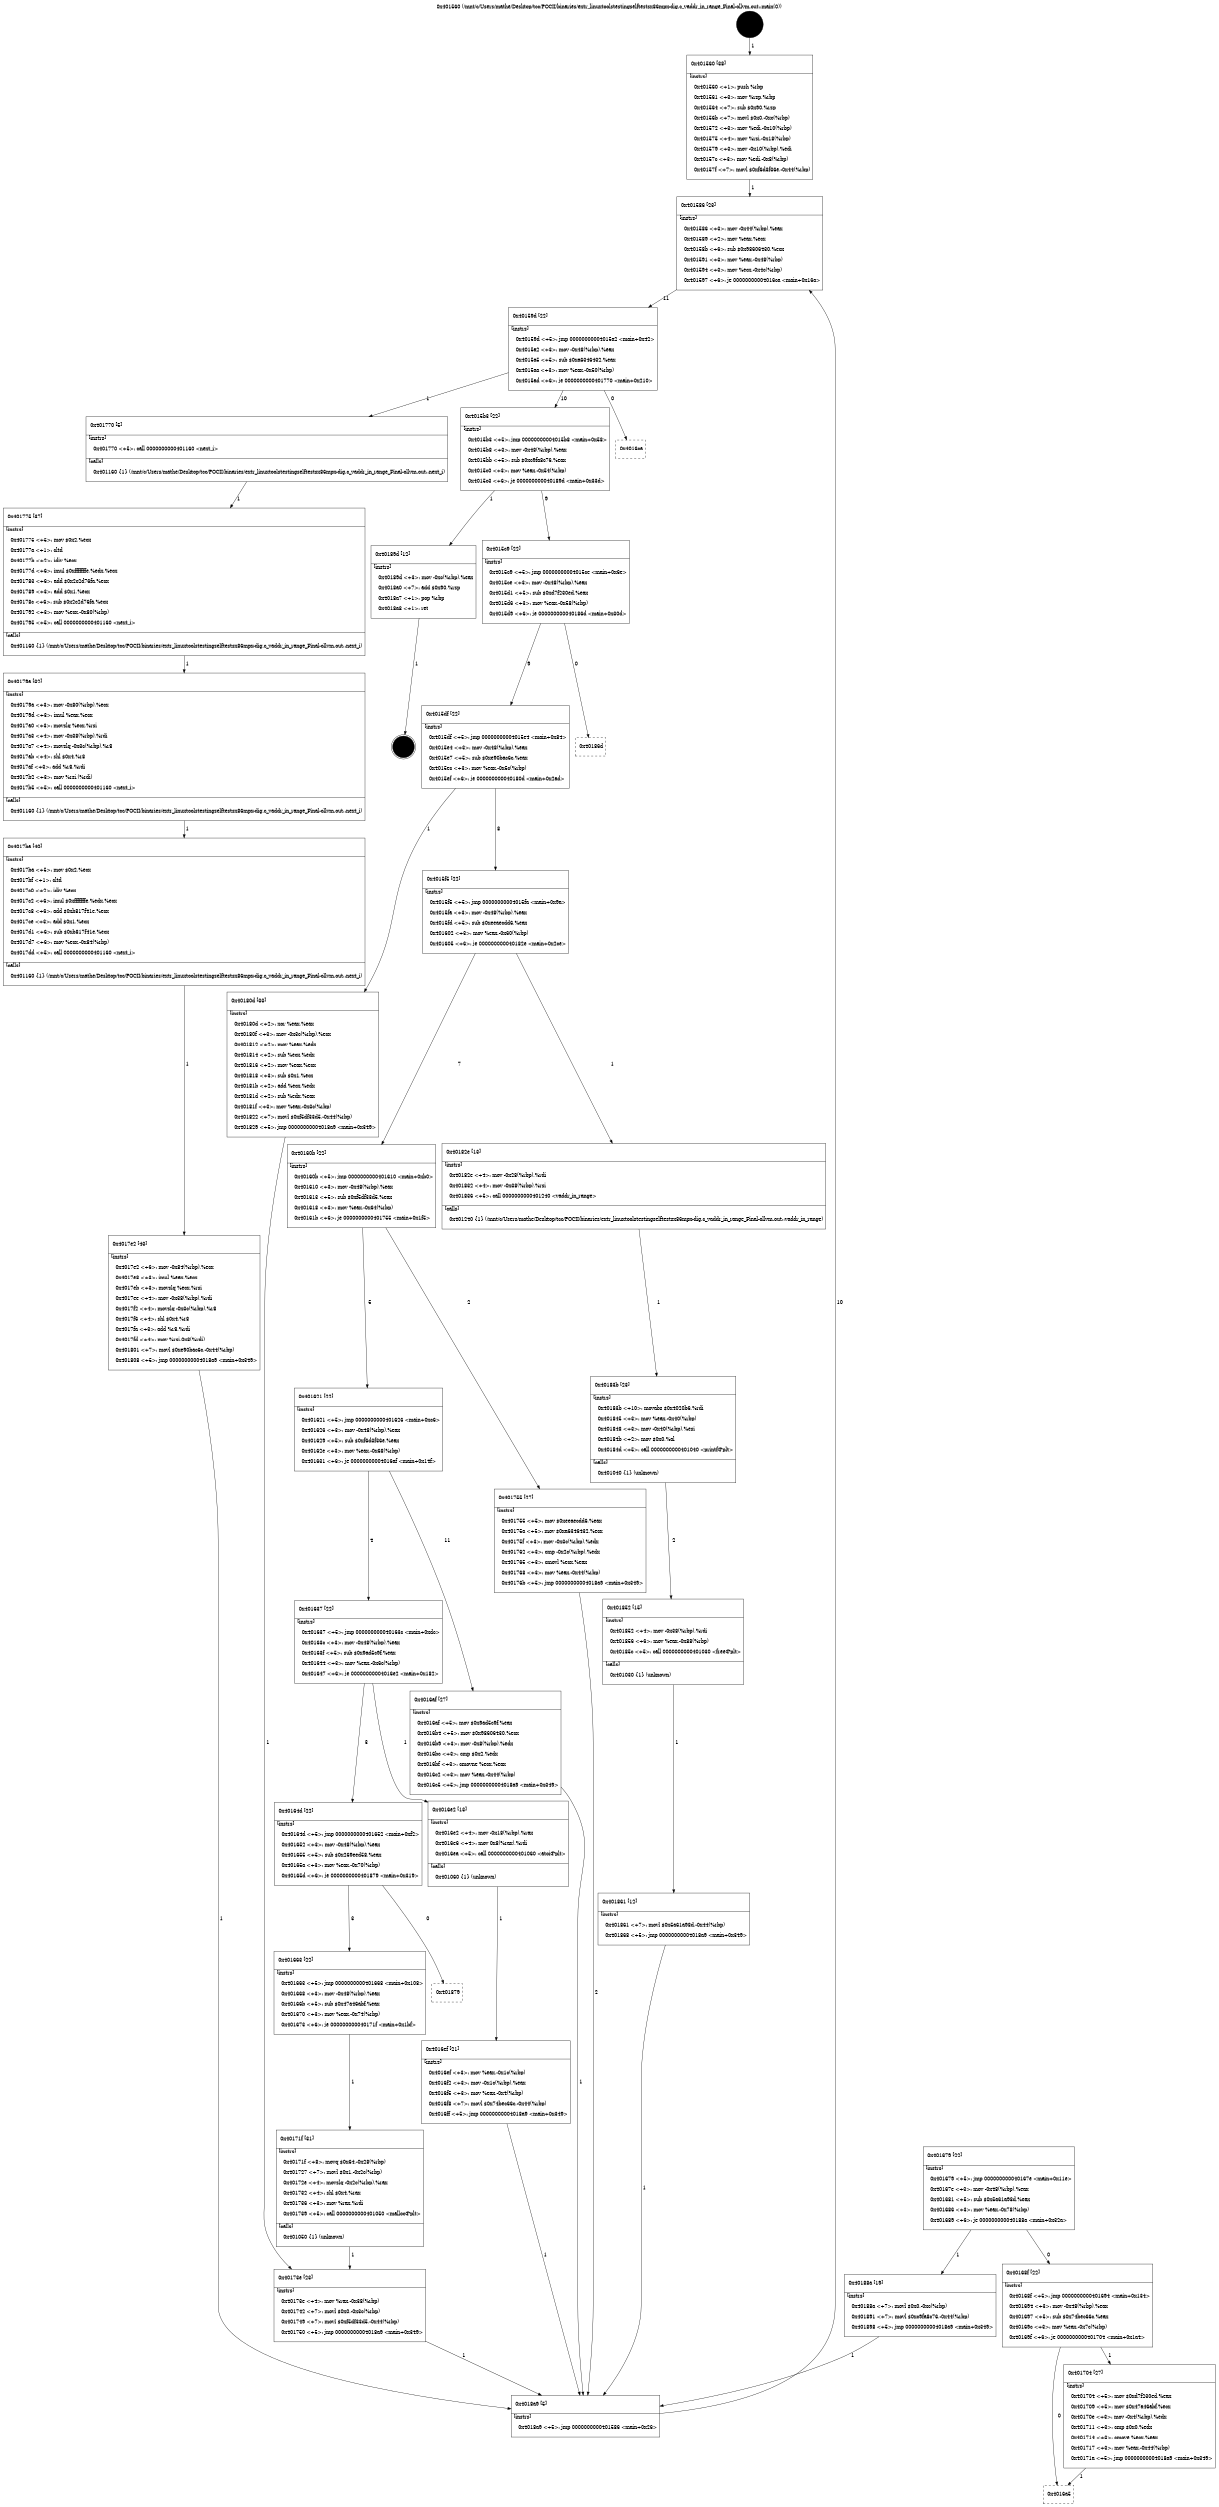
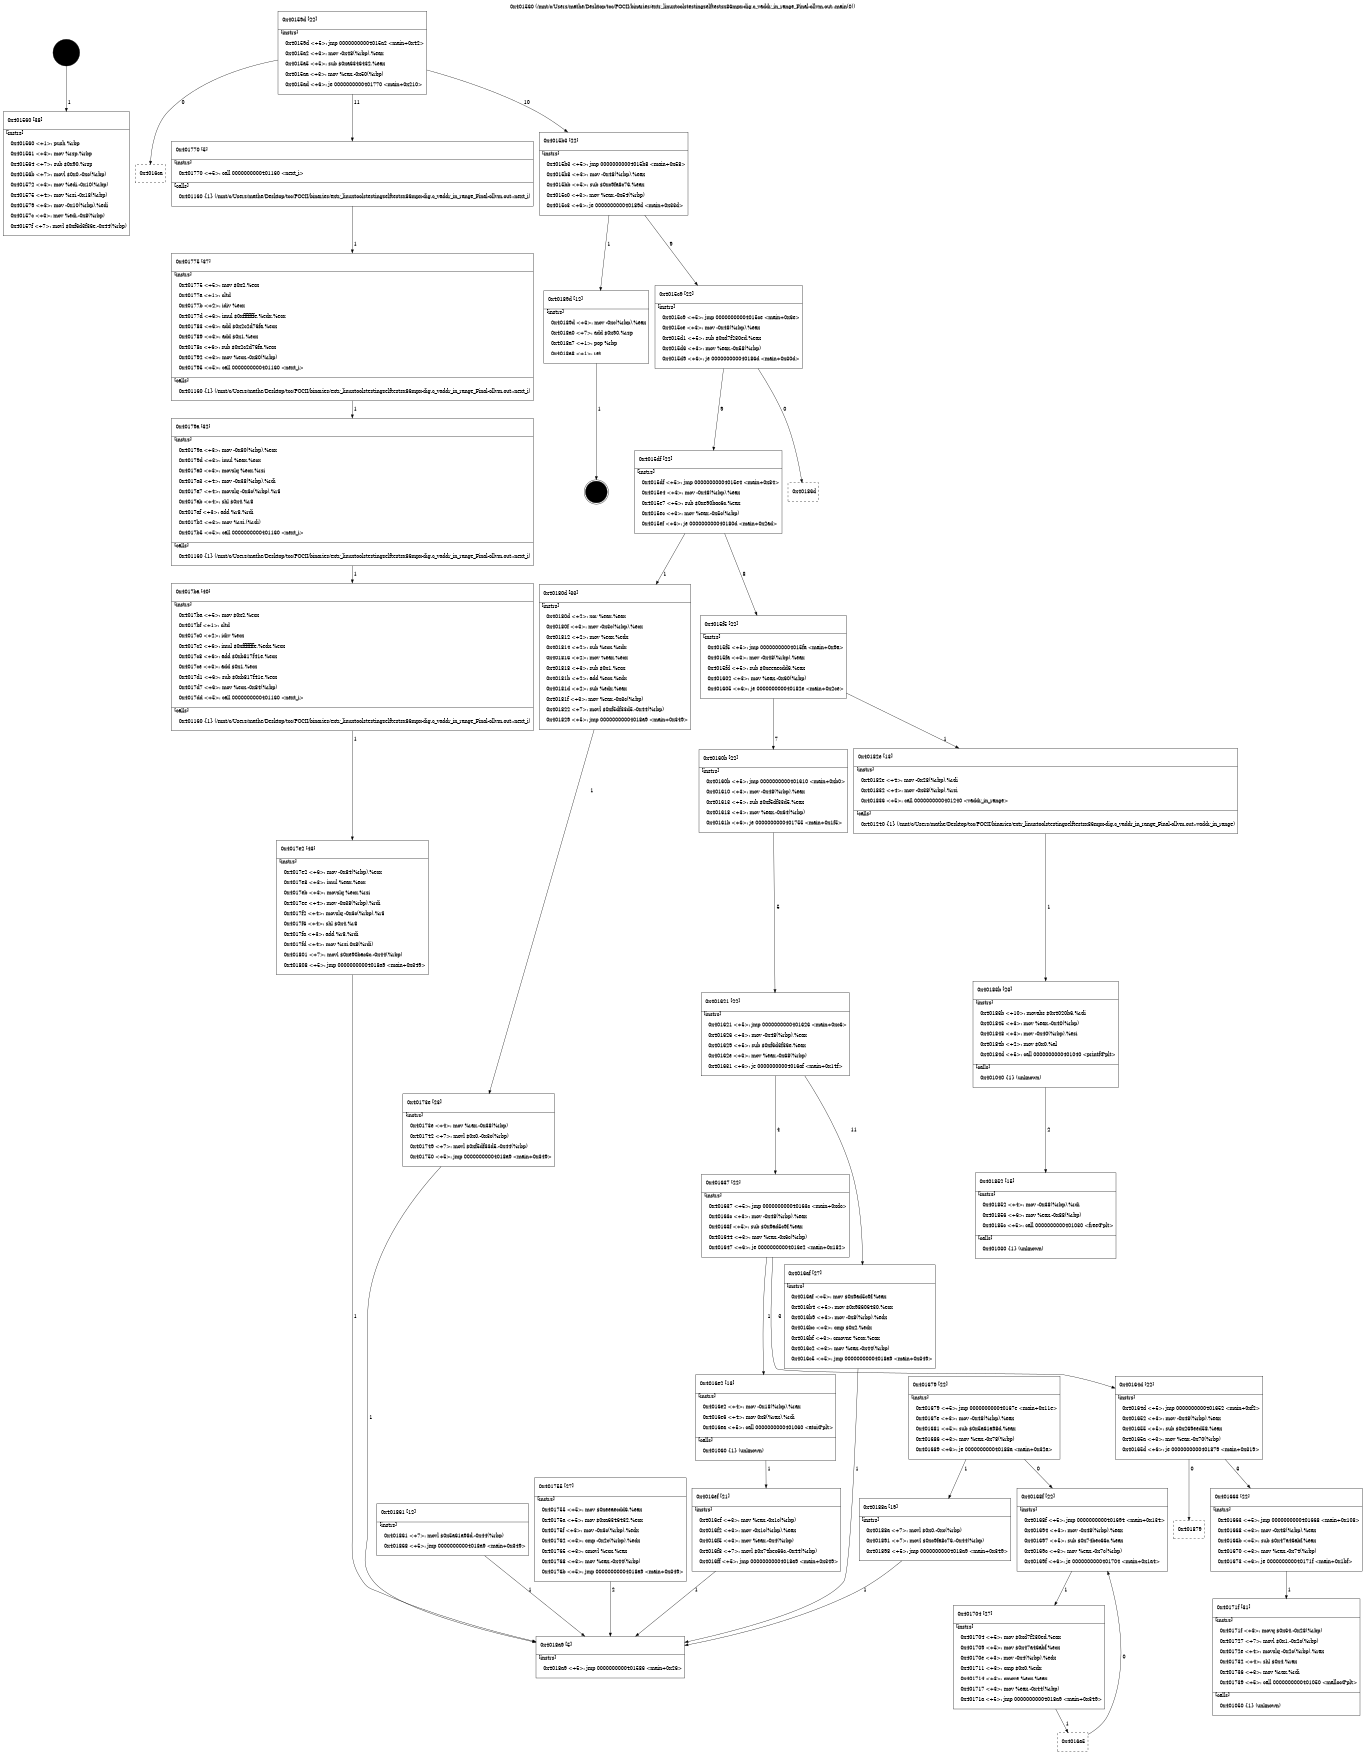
node "0x401586 [23]": removed
edge "0x40159d [22]" -> "0x401770 [5]": label " 1" -> " 11"
edge "0x40160b [22]" -> "0x401755 [27]": removed, label "2"
edge "0x401852 [15]" -> "0x401861 [12]": removed, label "1"
edge "0x40171f [31]" -> "0x40173e [23]": removed, label "1"
edge "0x40168f [22]" -> "0x4016a5": reversed
